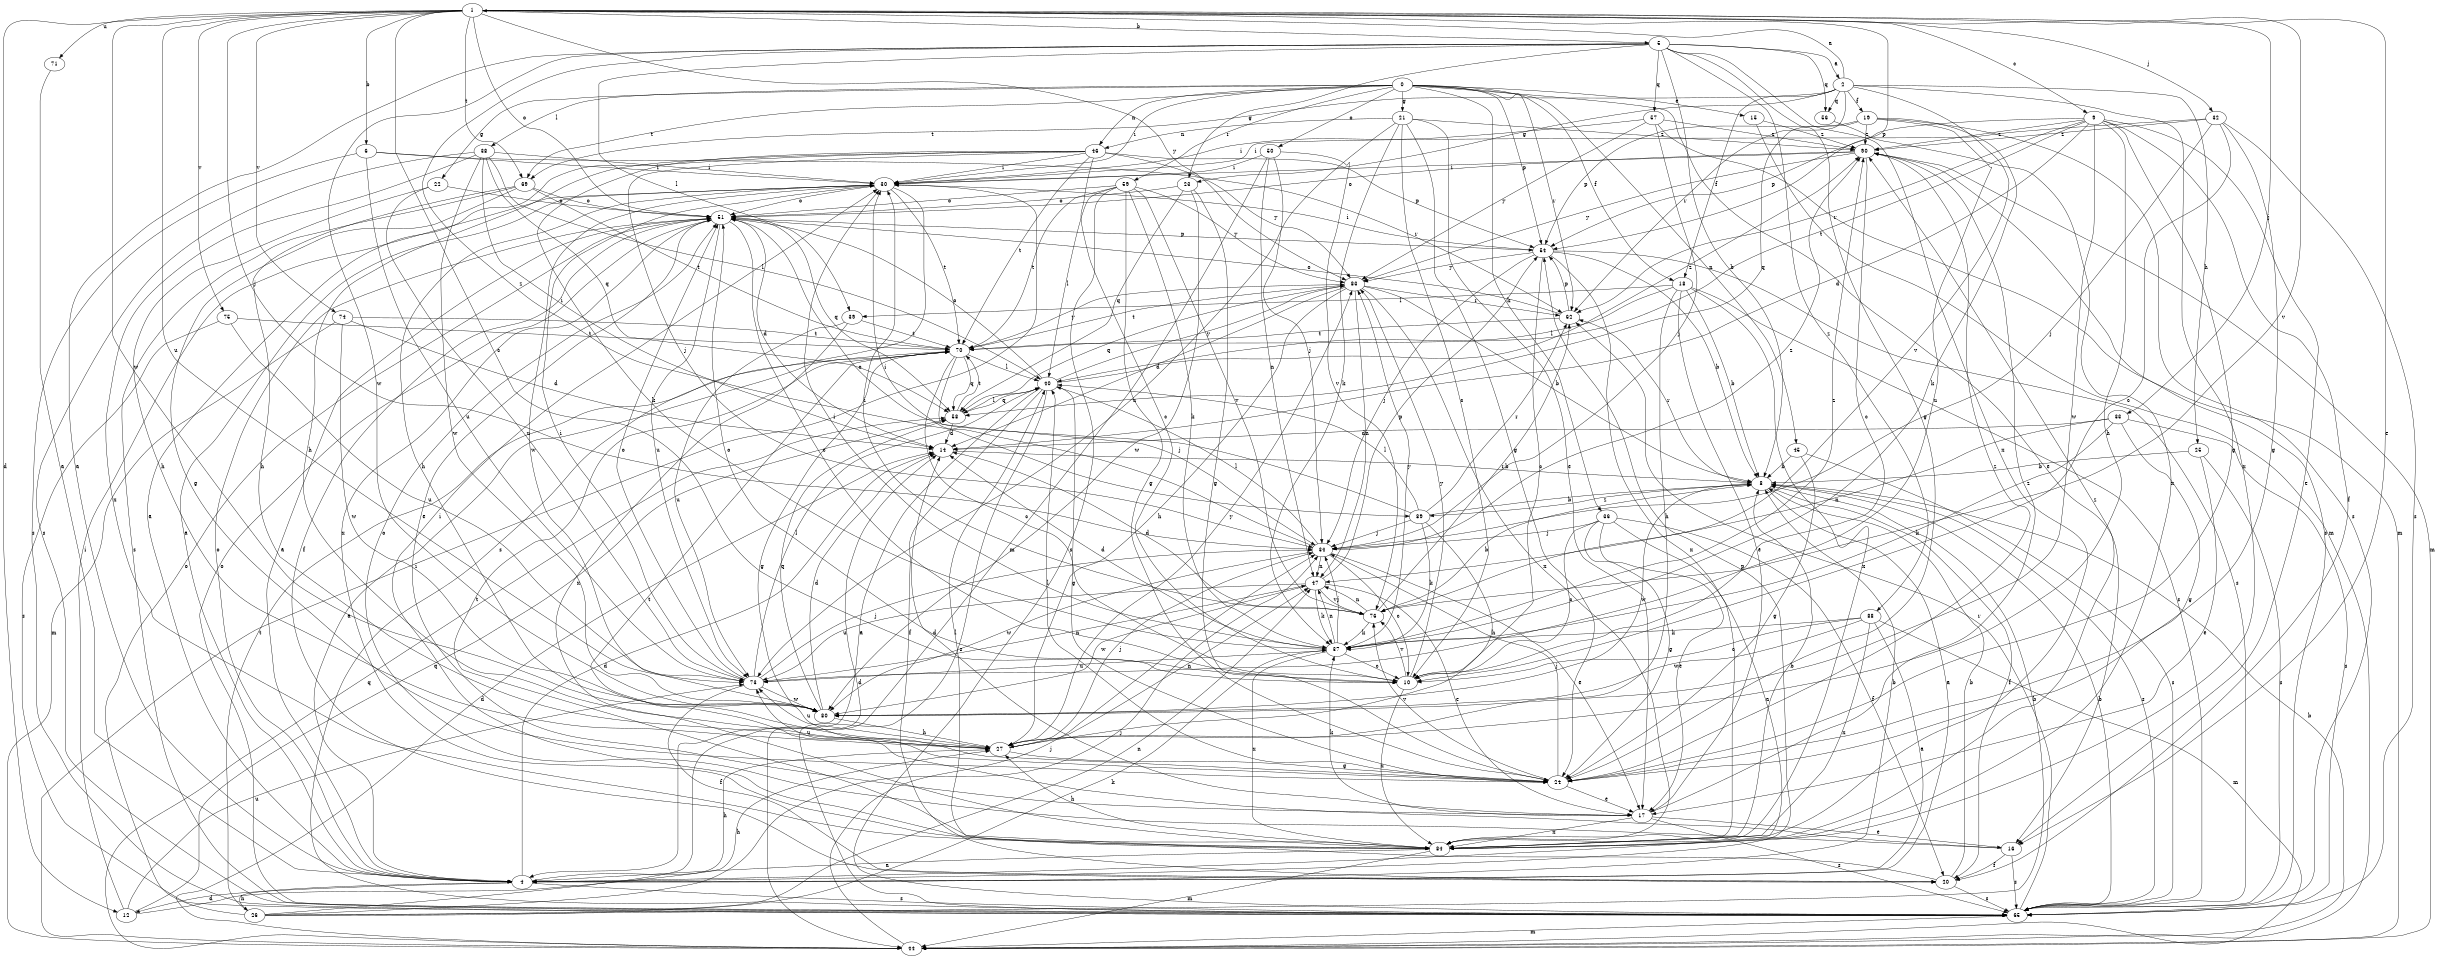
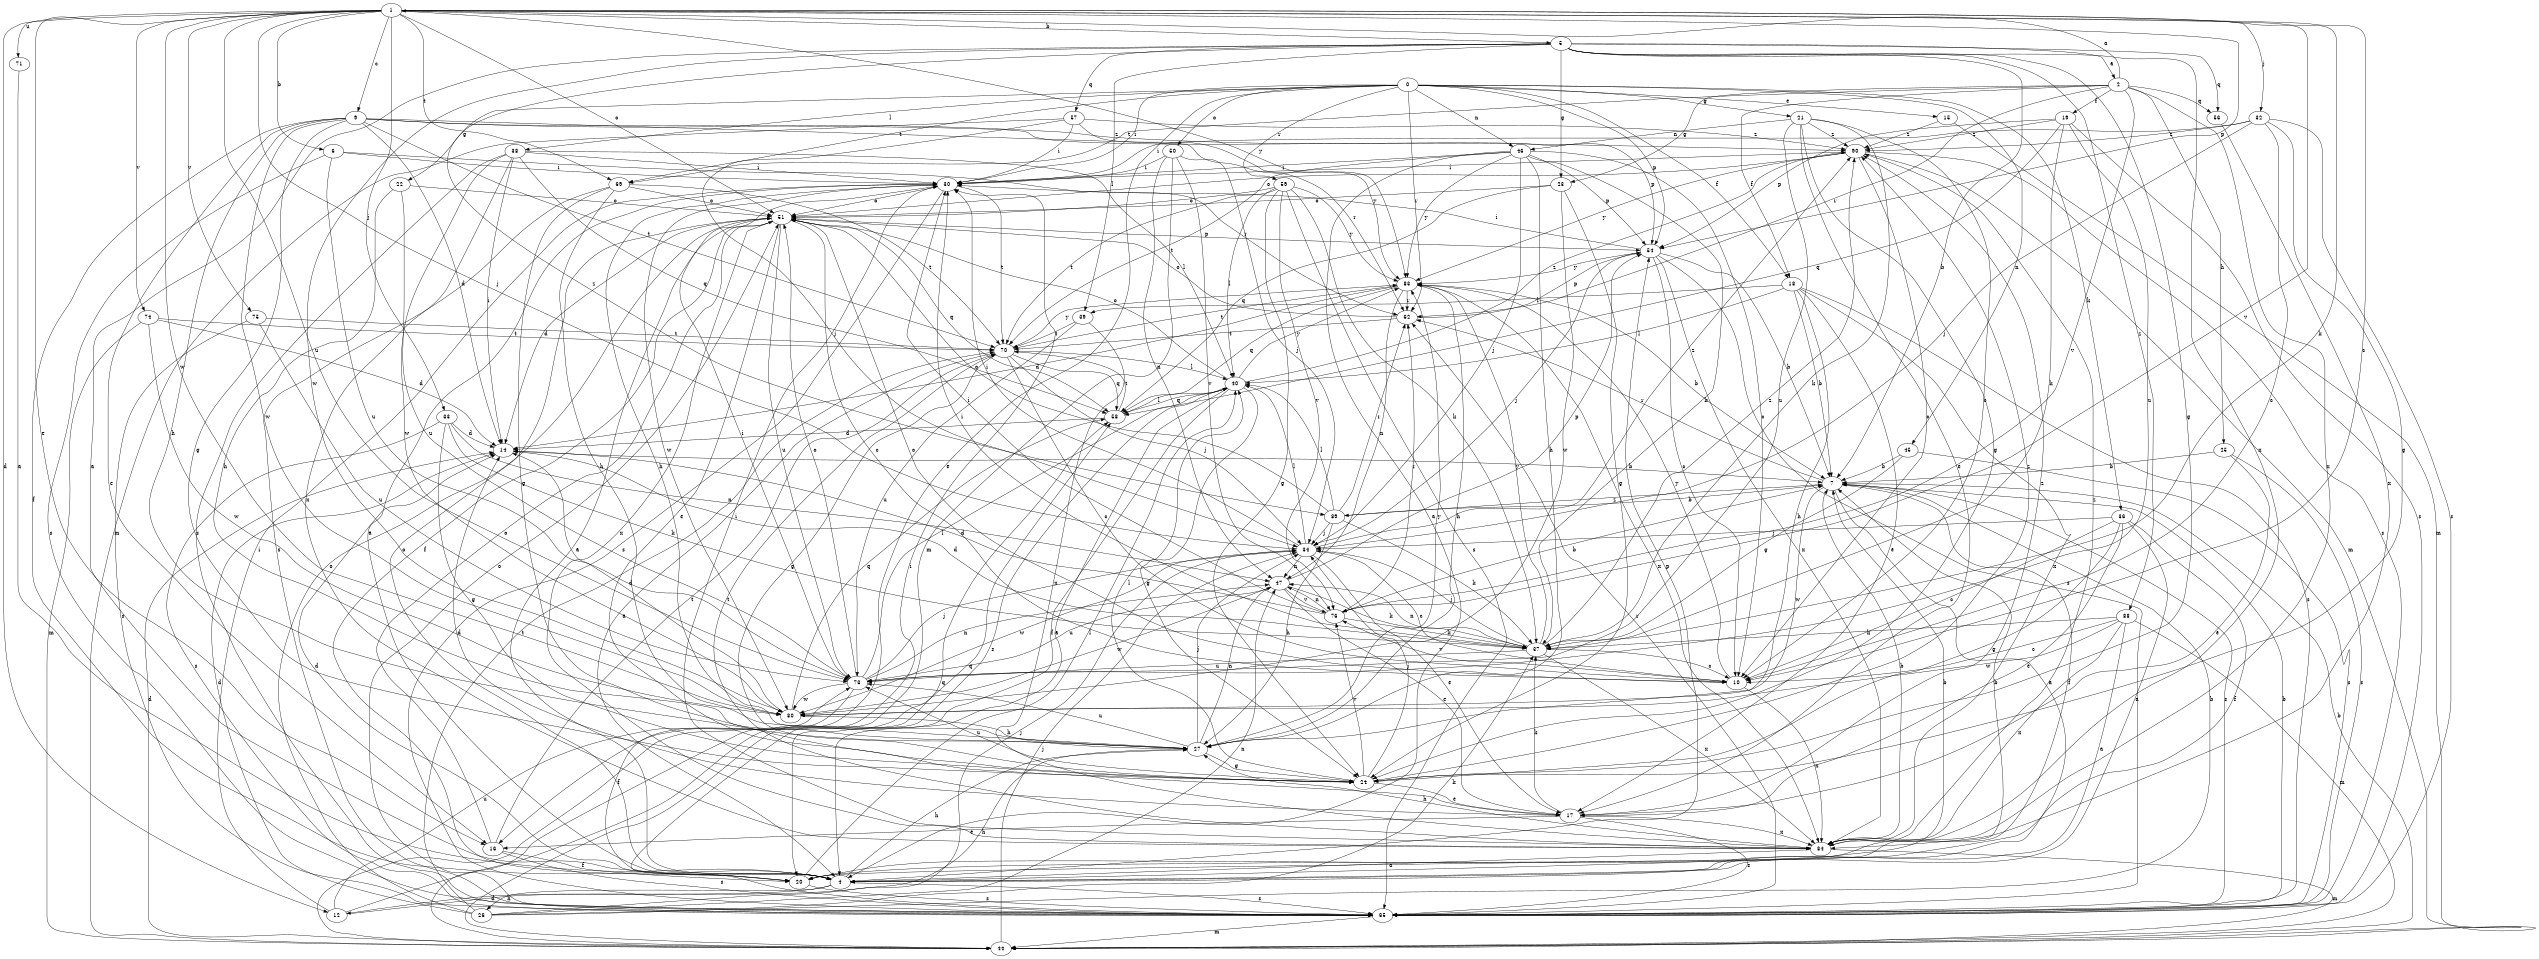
edge "1" -> "37": added, label "k"
node "8": label "8" -> "7"
edge "45" -> "24": now "45" -> "37"
